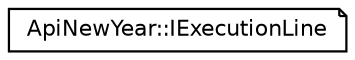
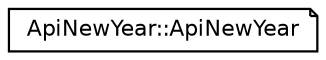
node "ApiNewYear::IExecutionLine": label "ApiNewYear::IExecutionLine" -> "ApiNewYear::ApiNewYear"
